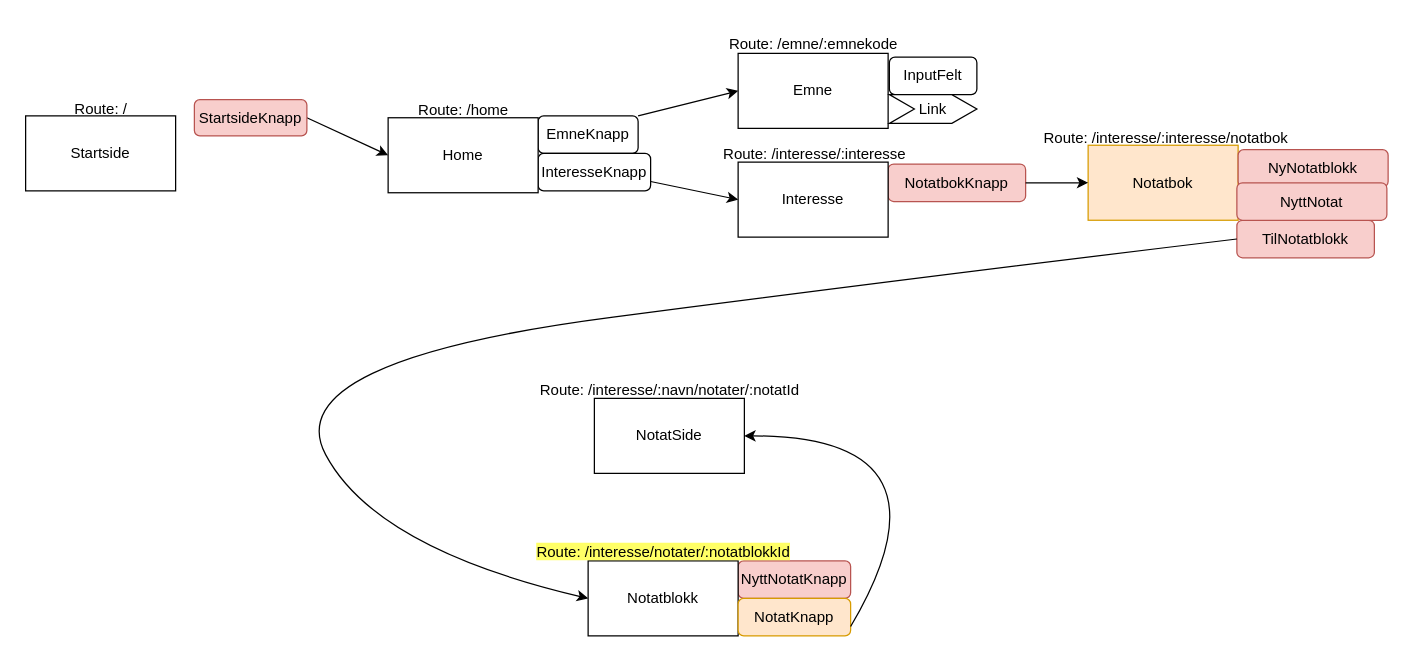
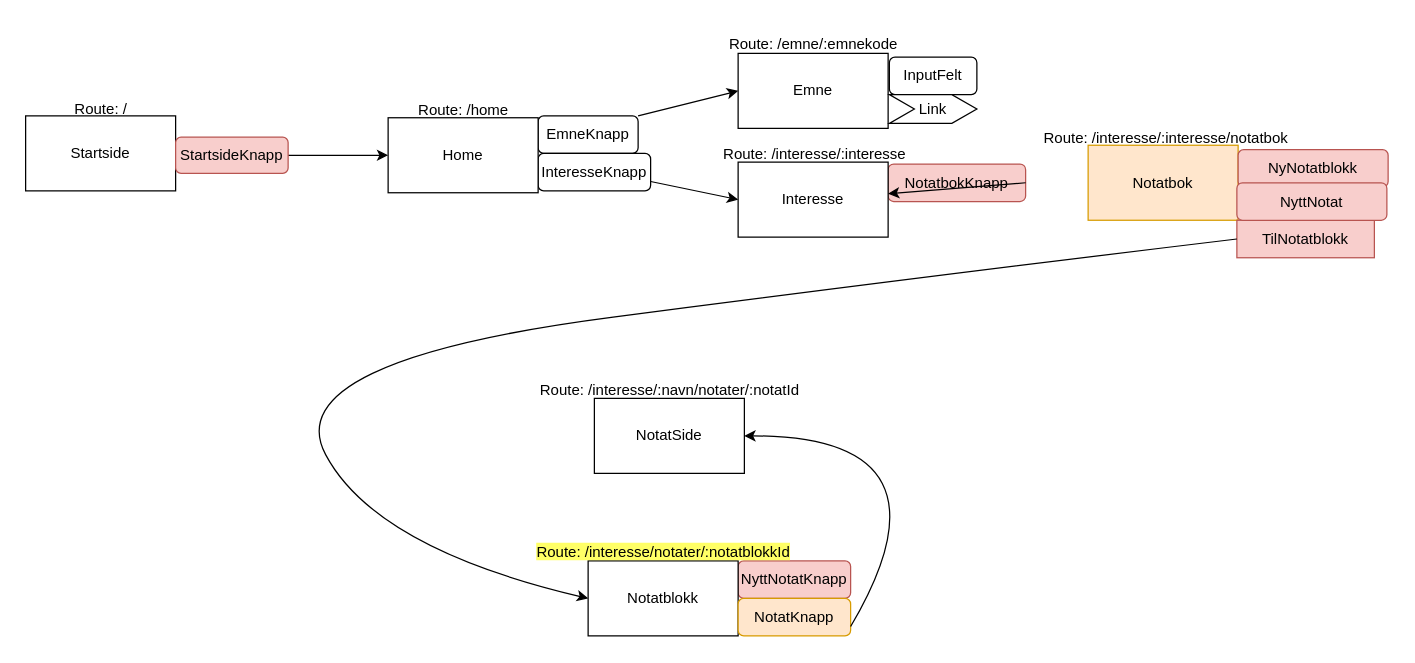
node "StartsideKnapp": moved (251, 118) -> (232, 155)
edge "NotatbokKnapp" -> "Notatbok": now "NotatbokKnapp" -> "Interesse"
node "TilNotatblokk": shape rounded rectangle -> rectangle
